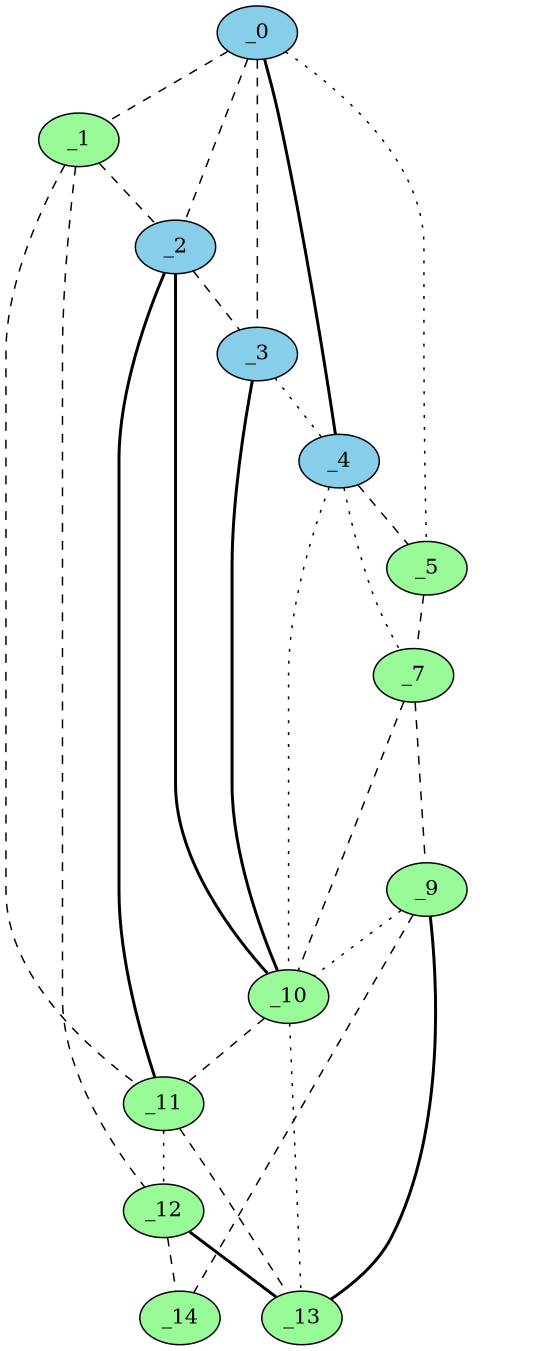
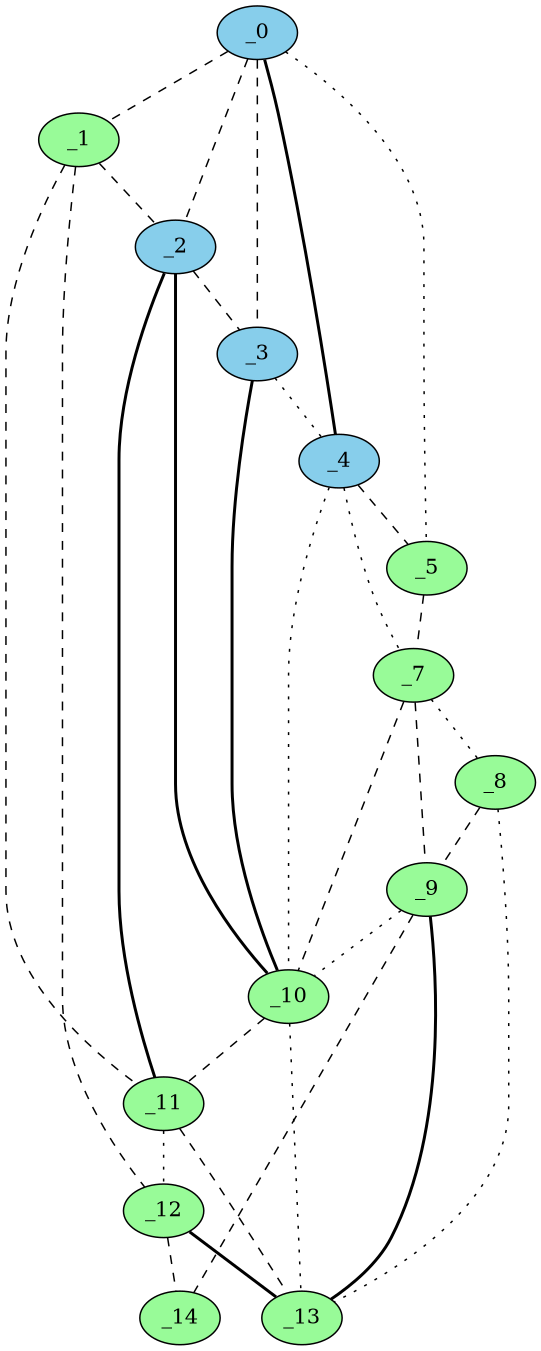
node "_8": added
